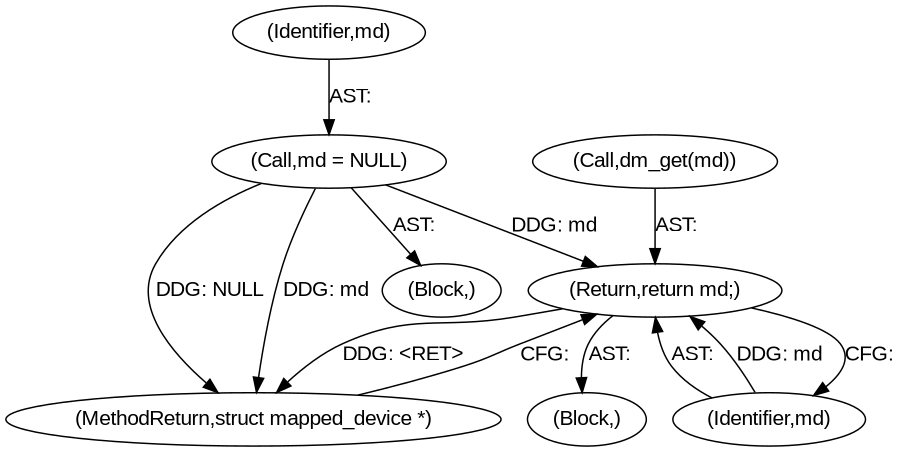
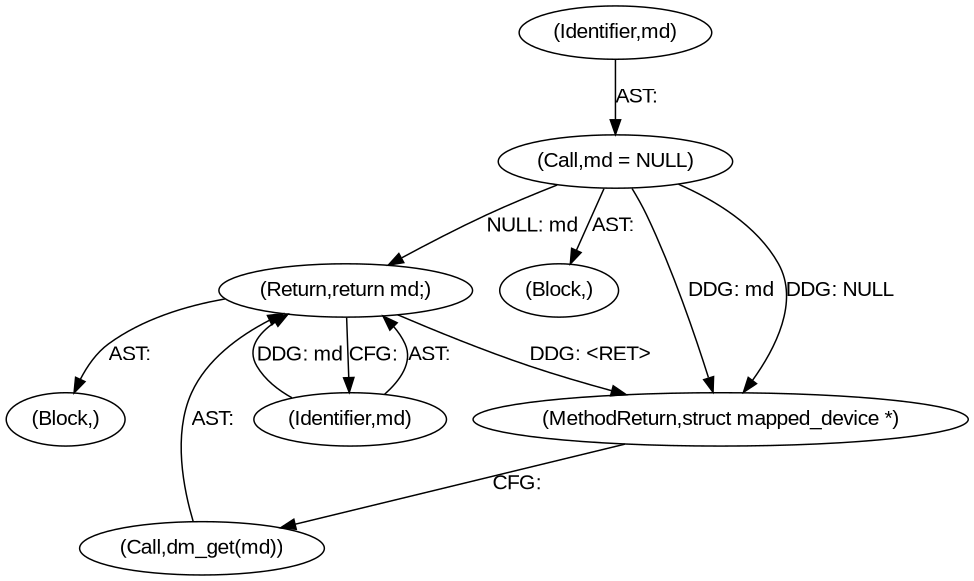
edge "(Call,md = NULL)" -> "(Return,return md;)": label "DDG: md" -> "NULL: md"
edge "(MethodReturn,struct mapped_device *)" -> "(Return,return md;)": now "(MethodReturn,struct mapped_device *)" -> "(Call,dm_get(md))"
